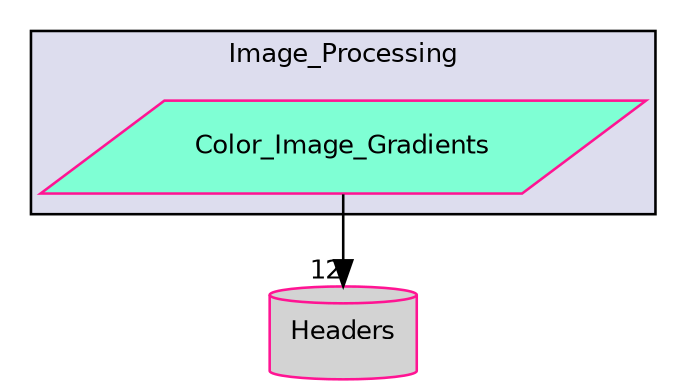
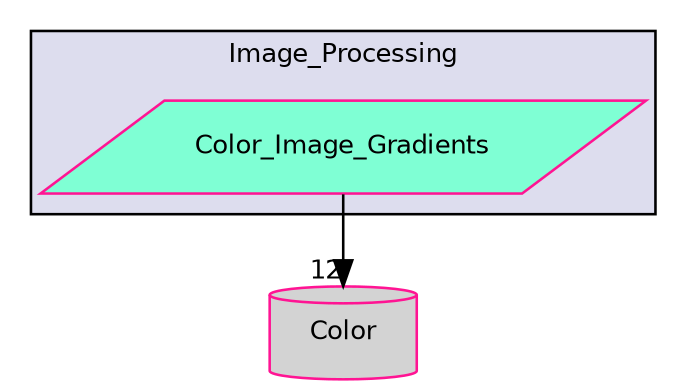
node "Headers": label "Headers" -> "Color"
